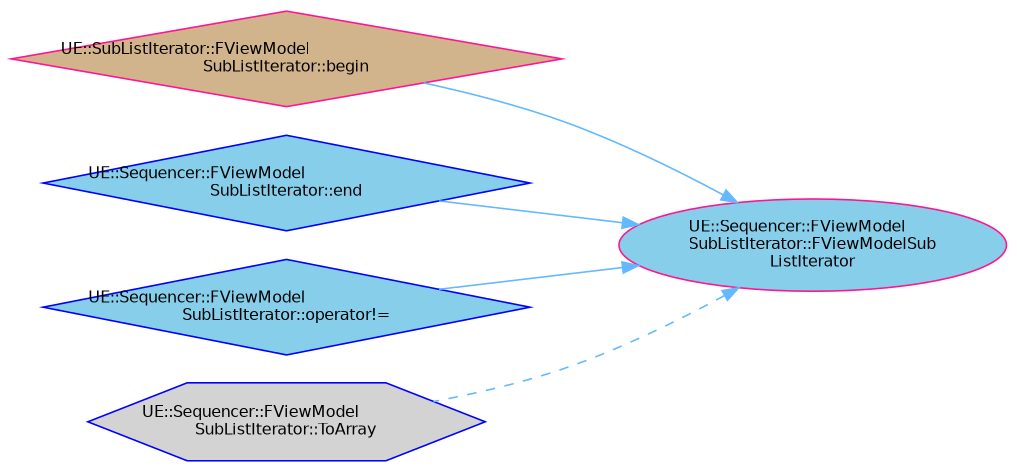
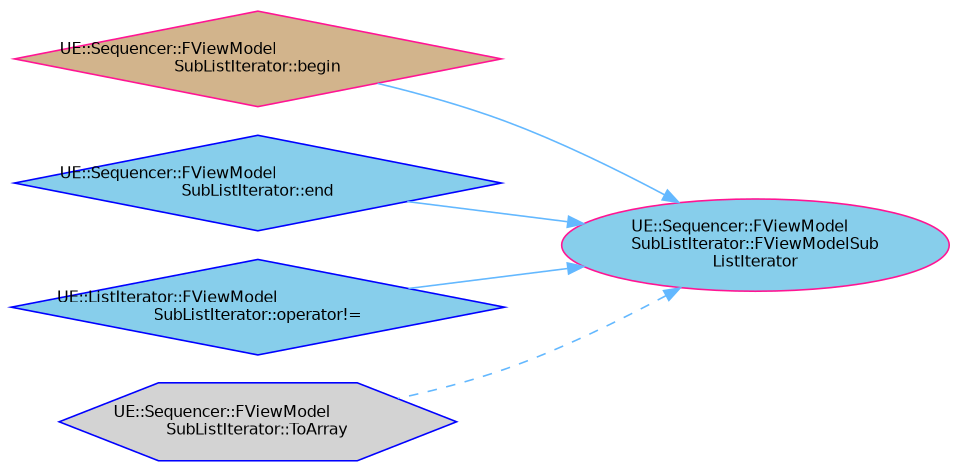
node "UE::SubListIterator::FViewModel SubListIterator::begin": label "UE::SubListIterator::FViewModel SubListIterator::begin" -> "UE::Sequencer::FViewModel SubListIterator::begin"
node "UE::Sequencer::FViewModel SubListIterator::operator!=": label "UE::Sequencer::FViewModel SubListIterator::operator!=" -> "UE::ListIterator::FViewModel SubListIterator::operator!="
